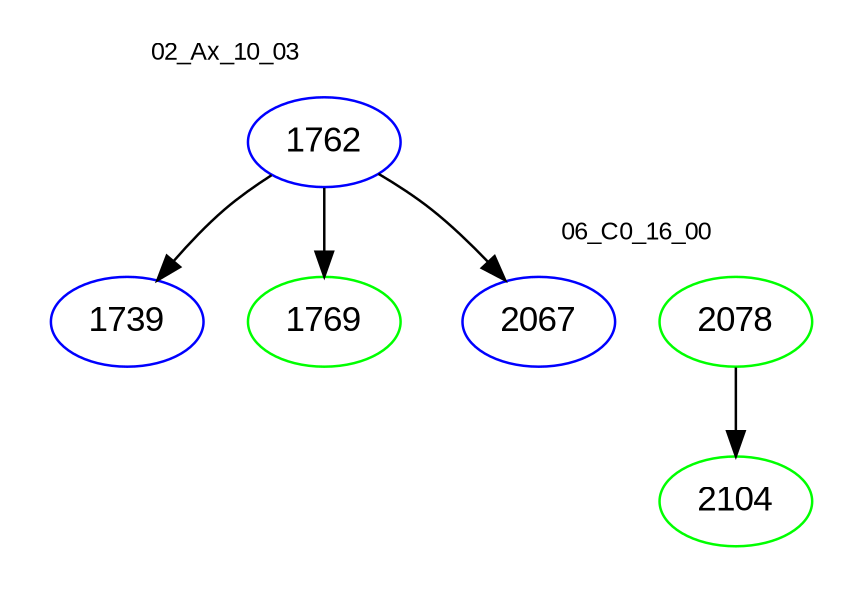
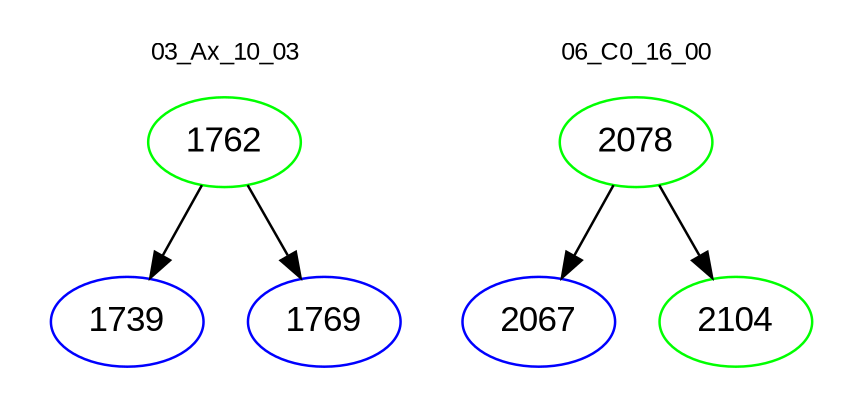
cluster "02_Ax_10_03": label "02_Ax_10_03" -> "03_Ax_10_03"
node "1762": color blue -> green
edge "1762" -> "2067": now "2078" -> "2067"
node "1769": color green -> blue
